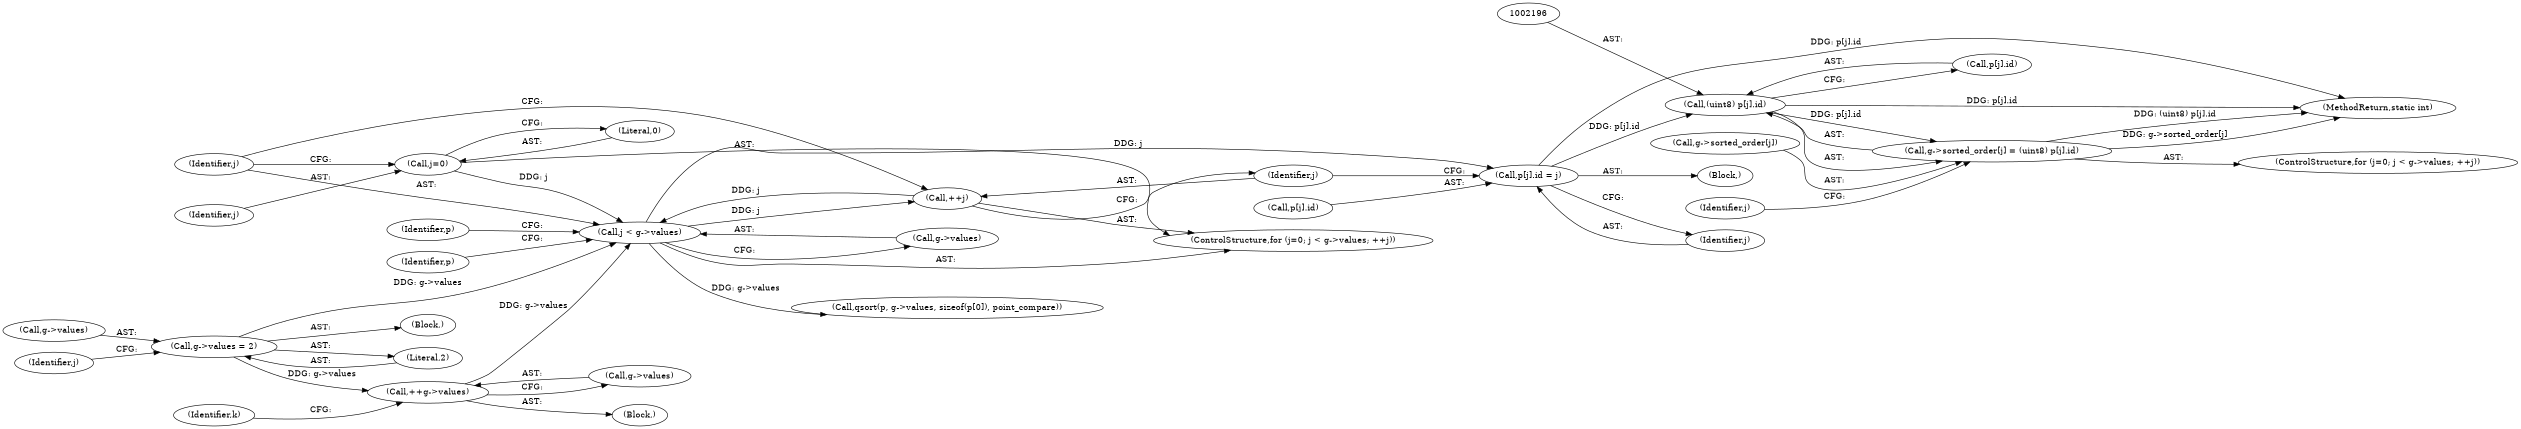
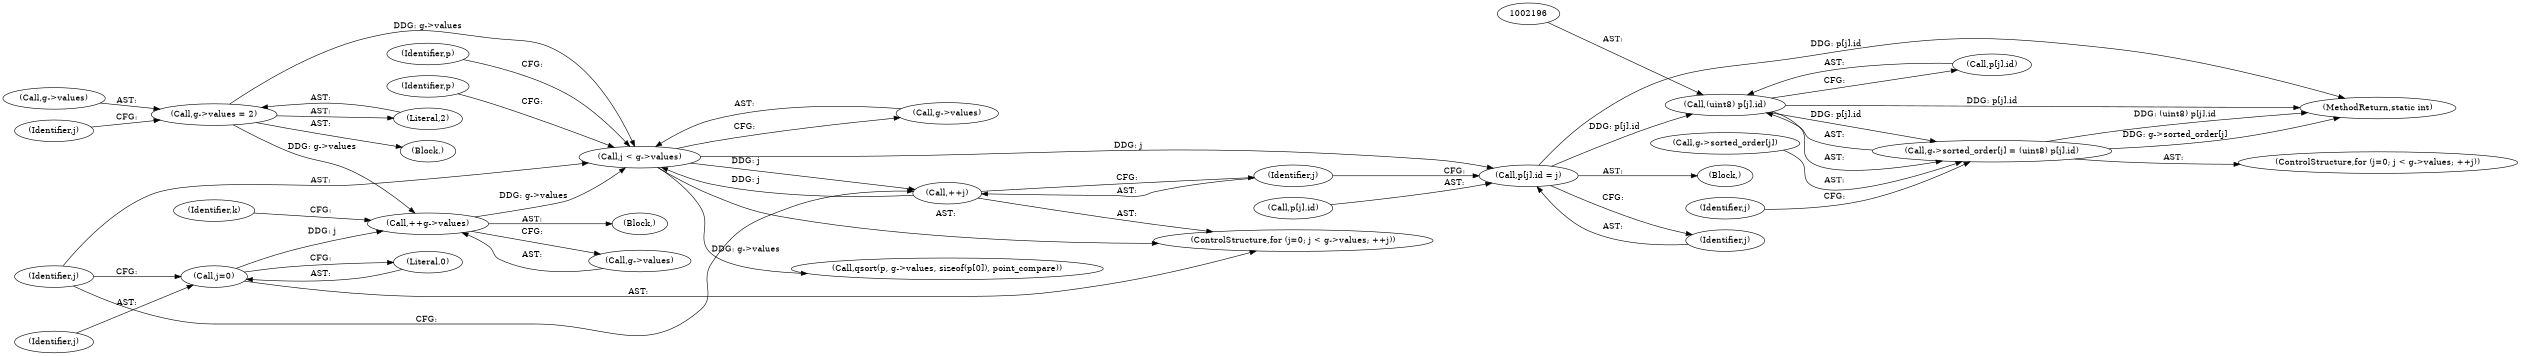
edge "(Call,j=0)" -> "(Call,j < g->values)": now "(Call,j=0)" -> "(Call,++g->values)"
